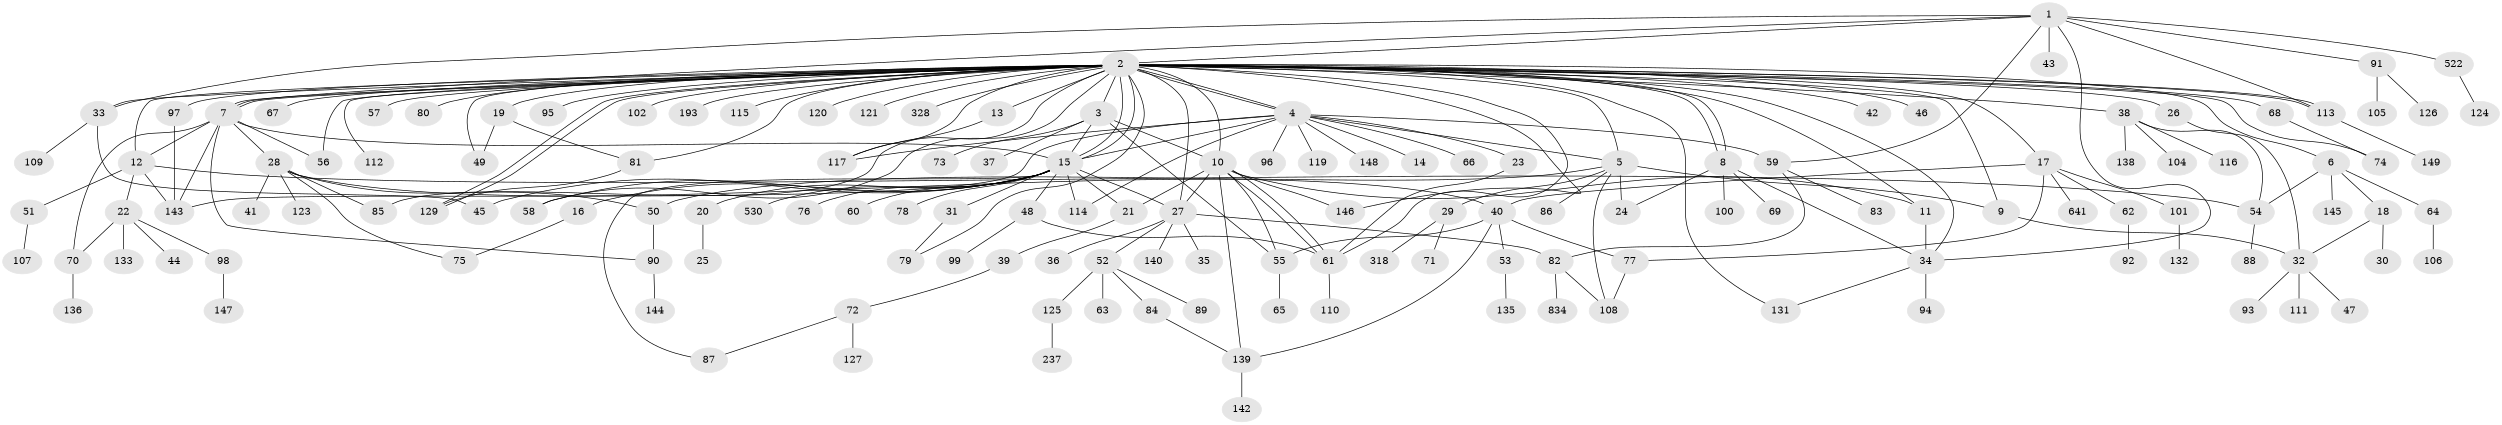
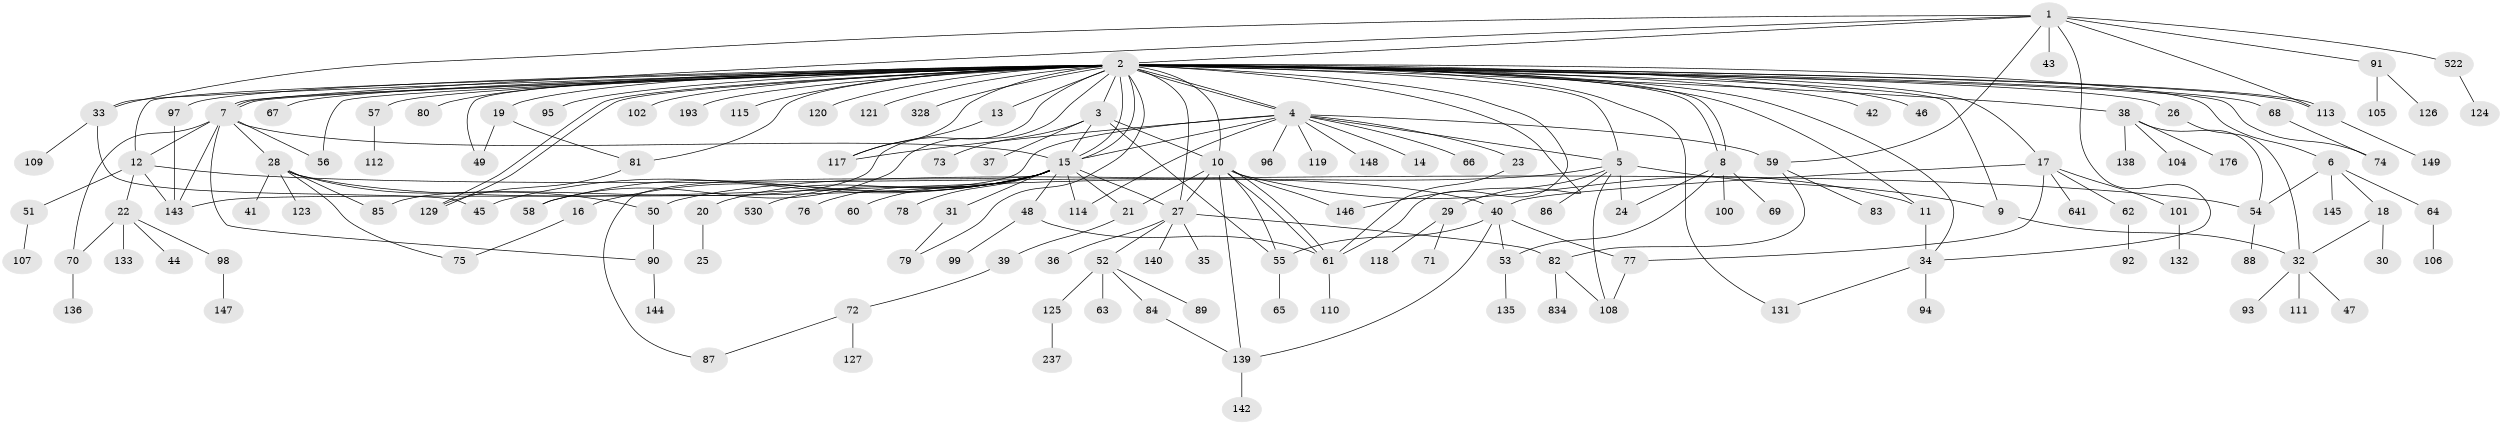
edge "2" -- "112": now "57" -- "112"
node "116": label "116" -> "176"
edge "8" -- "34": now "8" -- "53"
node "318": label "318" -> "118"
